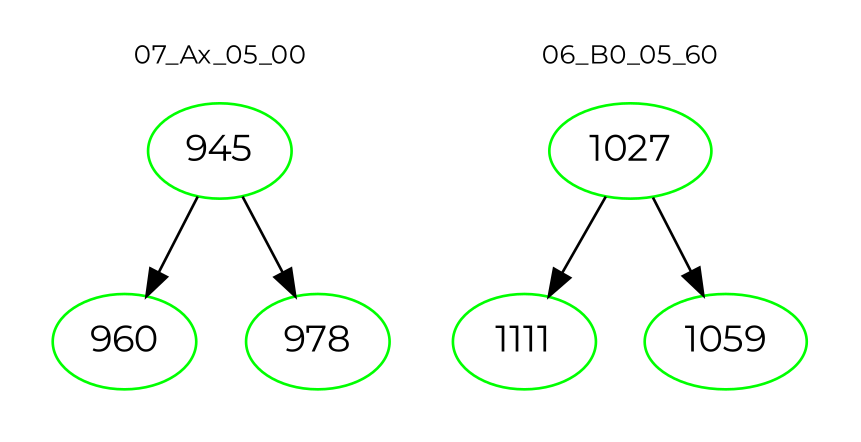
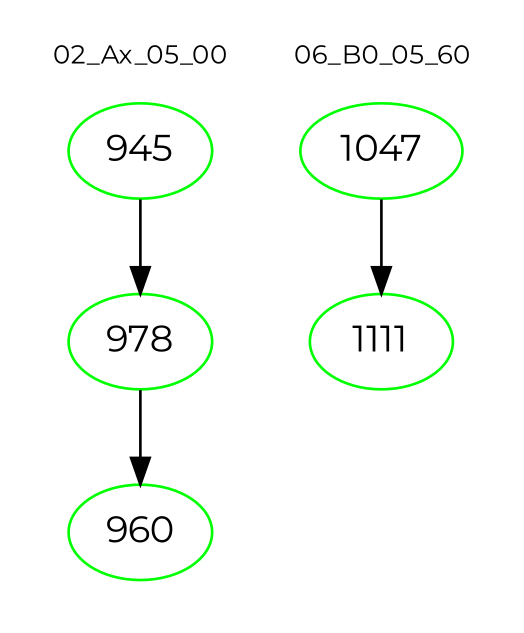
cluster "07_Ax_05_00": label "07_Ax_05_00" -> "02_Ax_05_00"
node "1027": label "1027" -> "1047"
edge "945" -> "960": now "978" -> "960"
node "1059": removed
